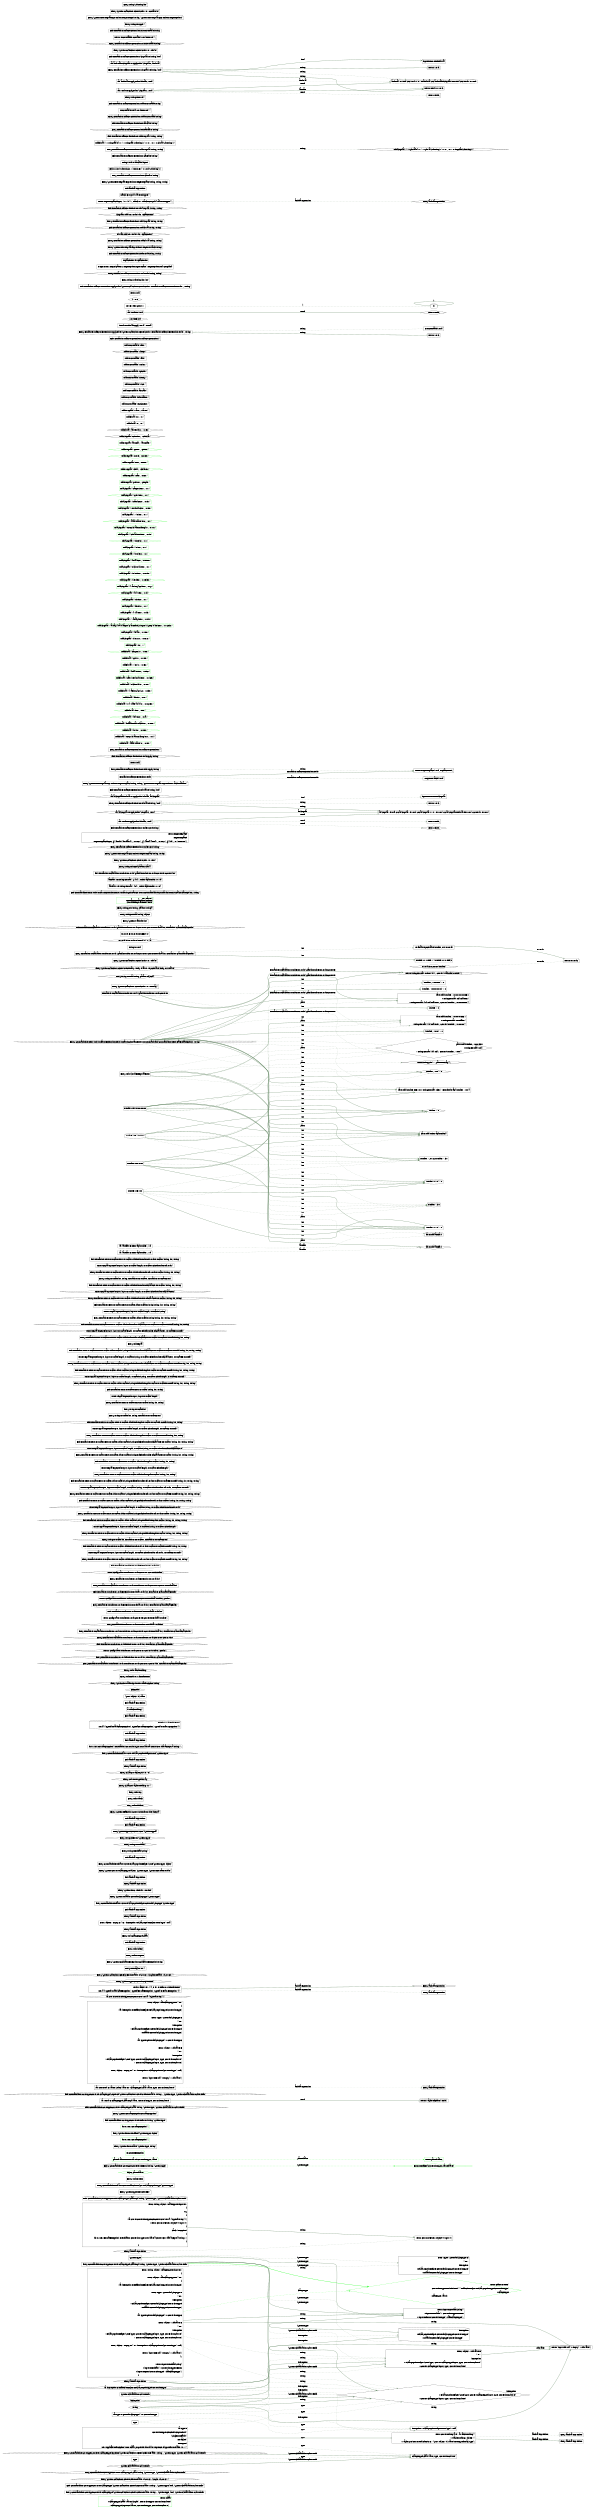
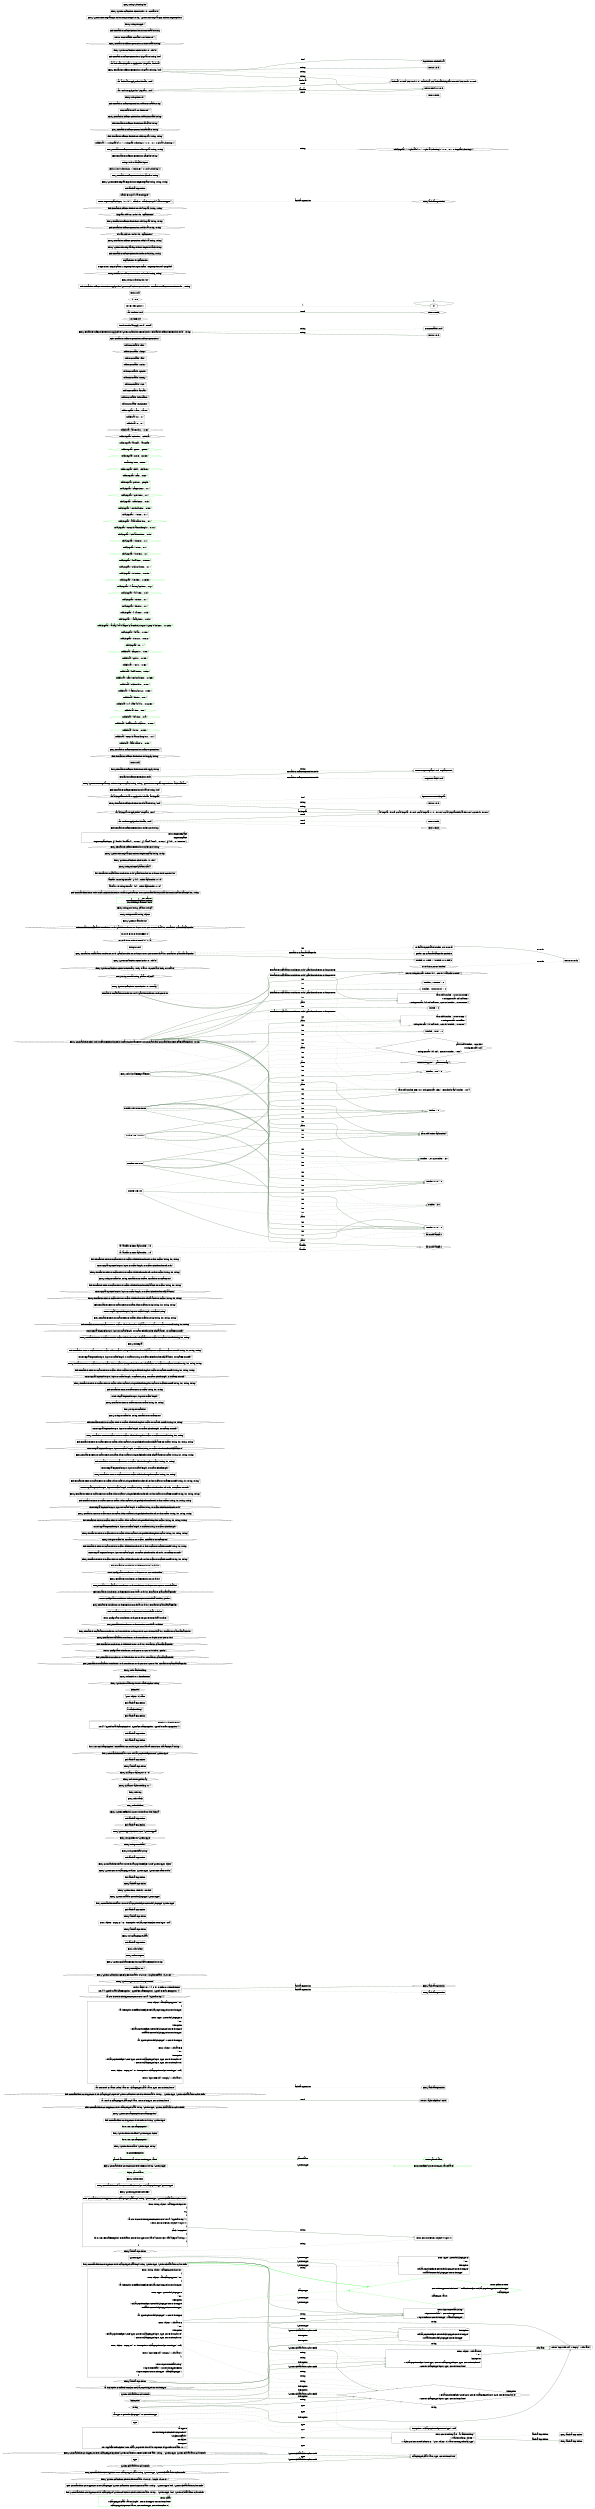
node "AddIrregular(''sex'', ''sexes'')": label "AddIrregular(''sex'', ''sexes'')" -> "UnParsing(''sex'', ''sexes'')"
node "gender == GrammaticalGender.Feminine": added
edge "number %= 100" -> "parts.Add(UnitsMap[number])": removed, label "int"
